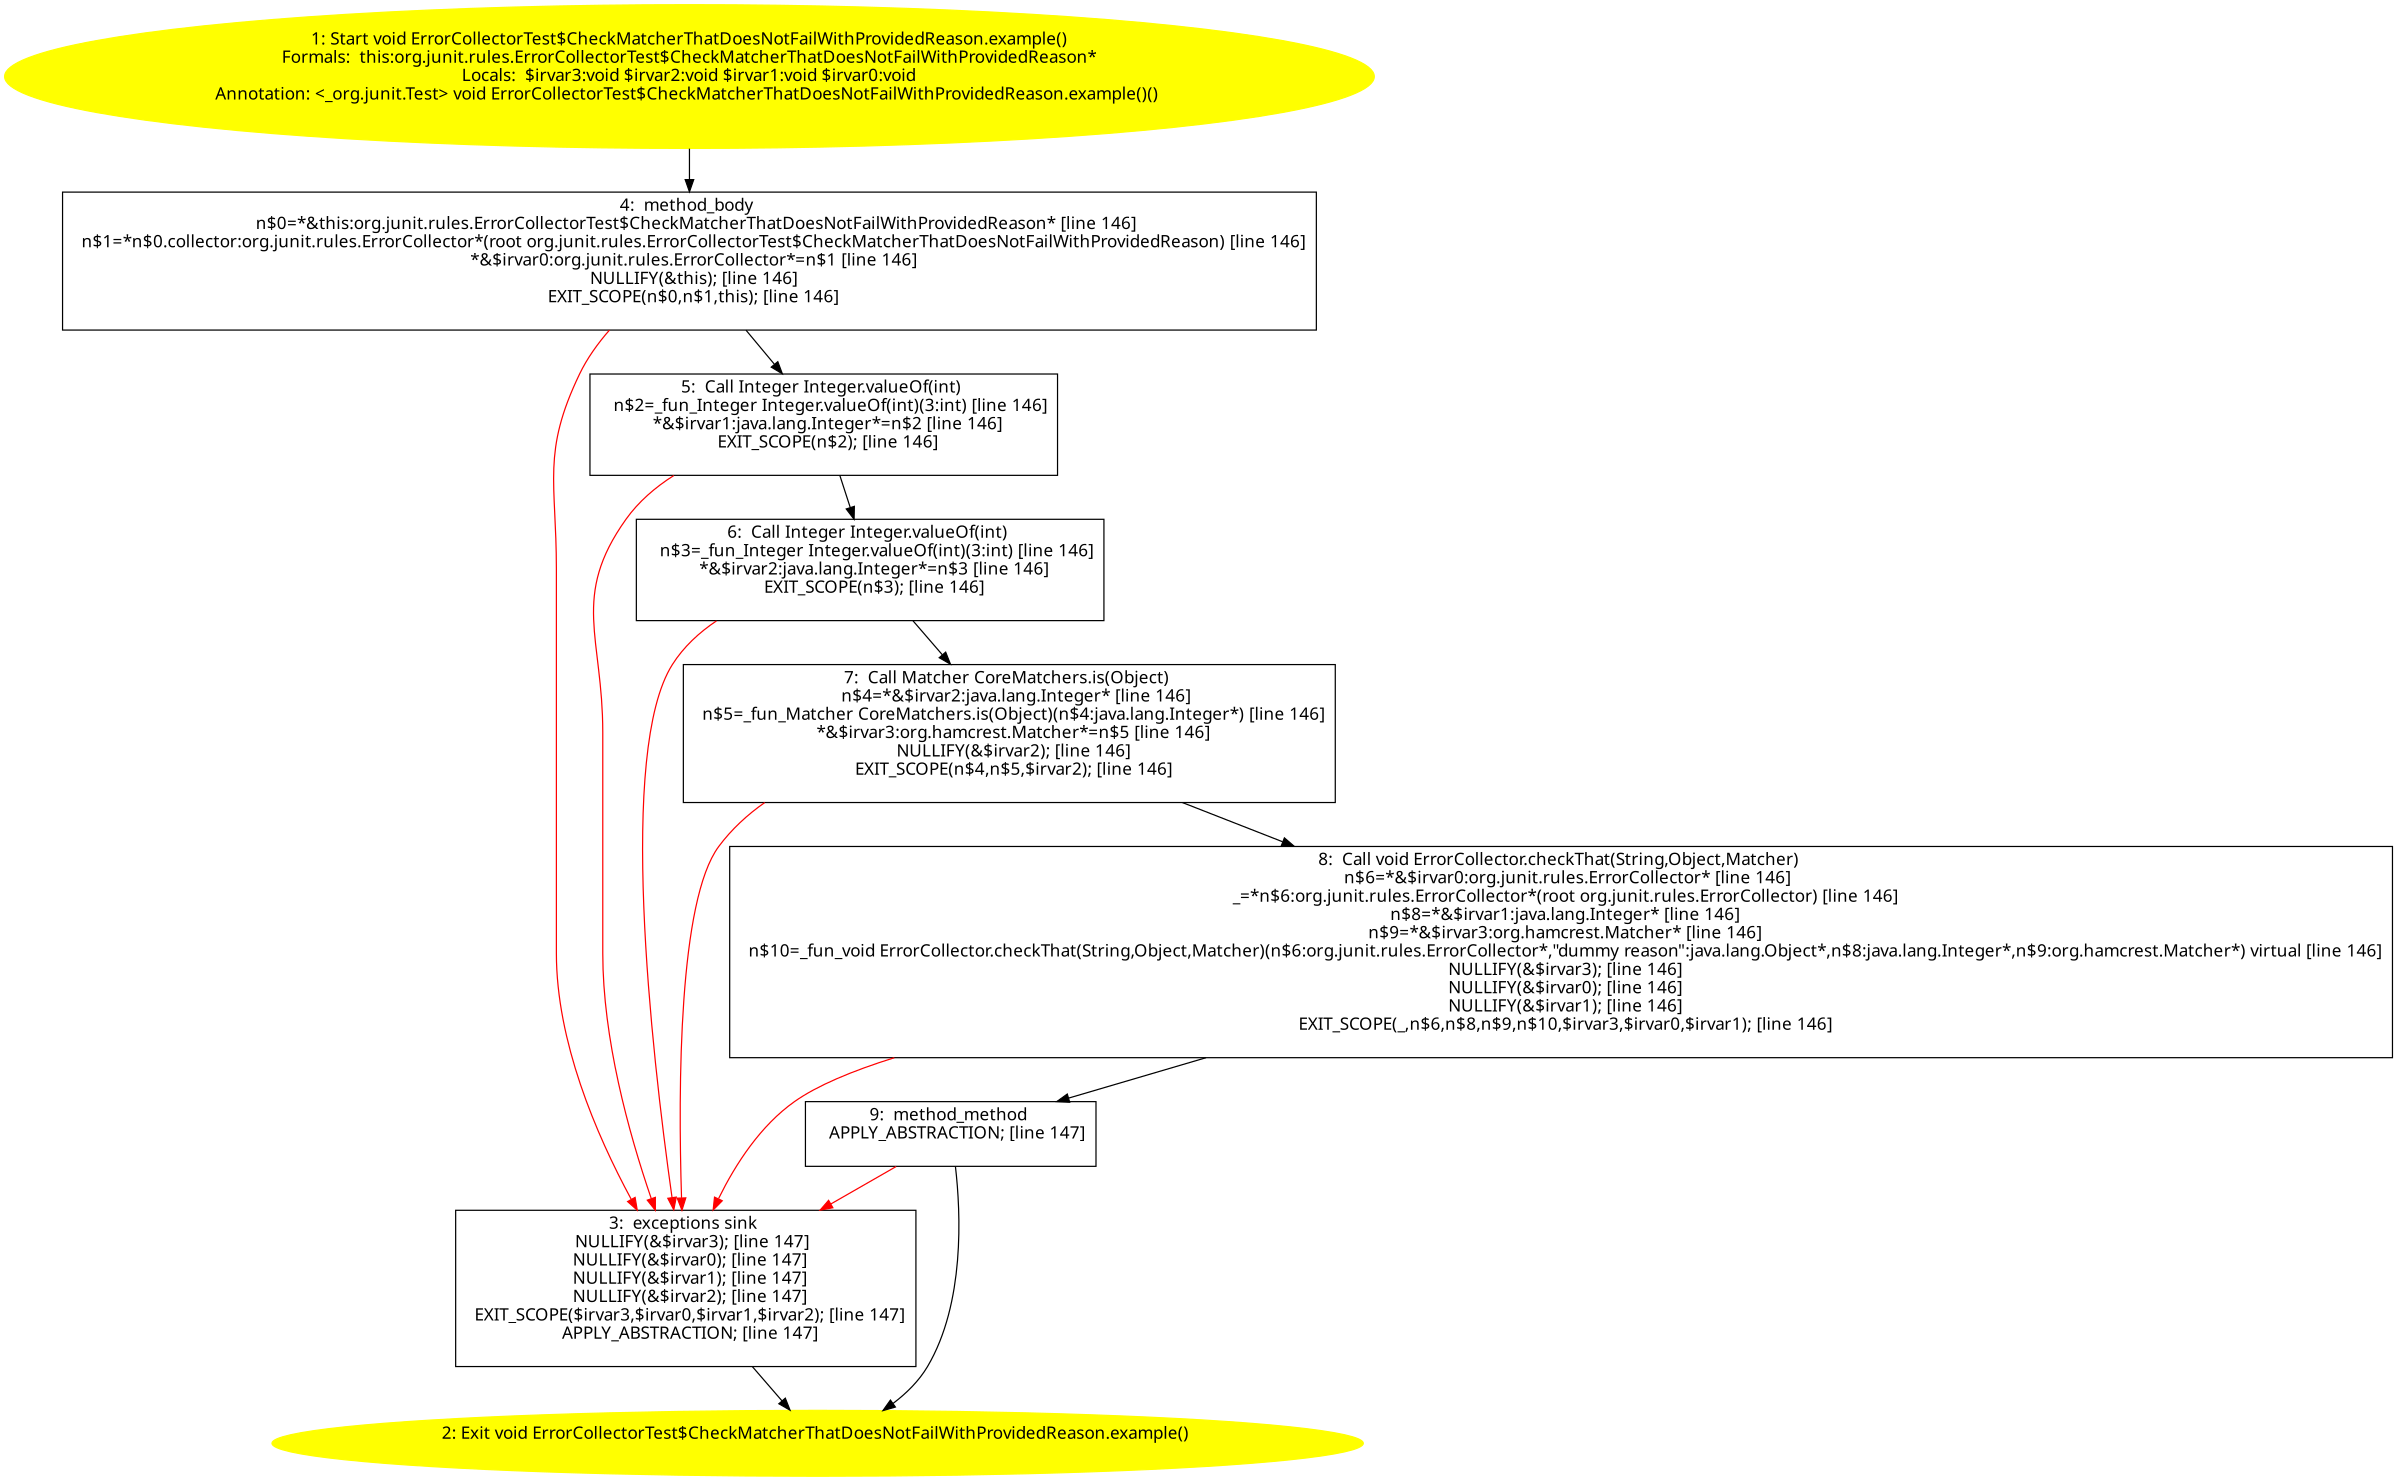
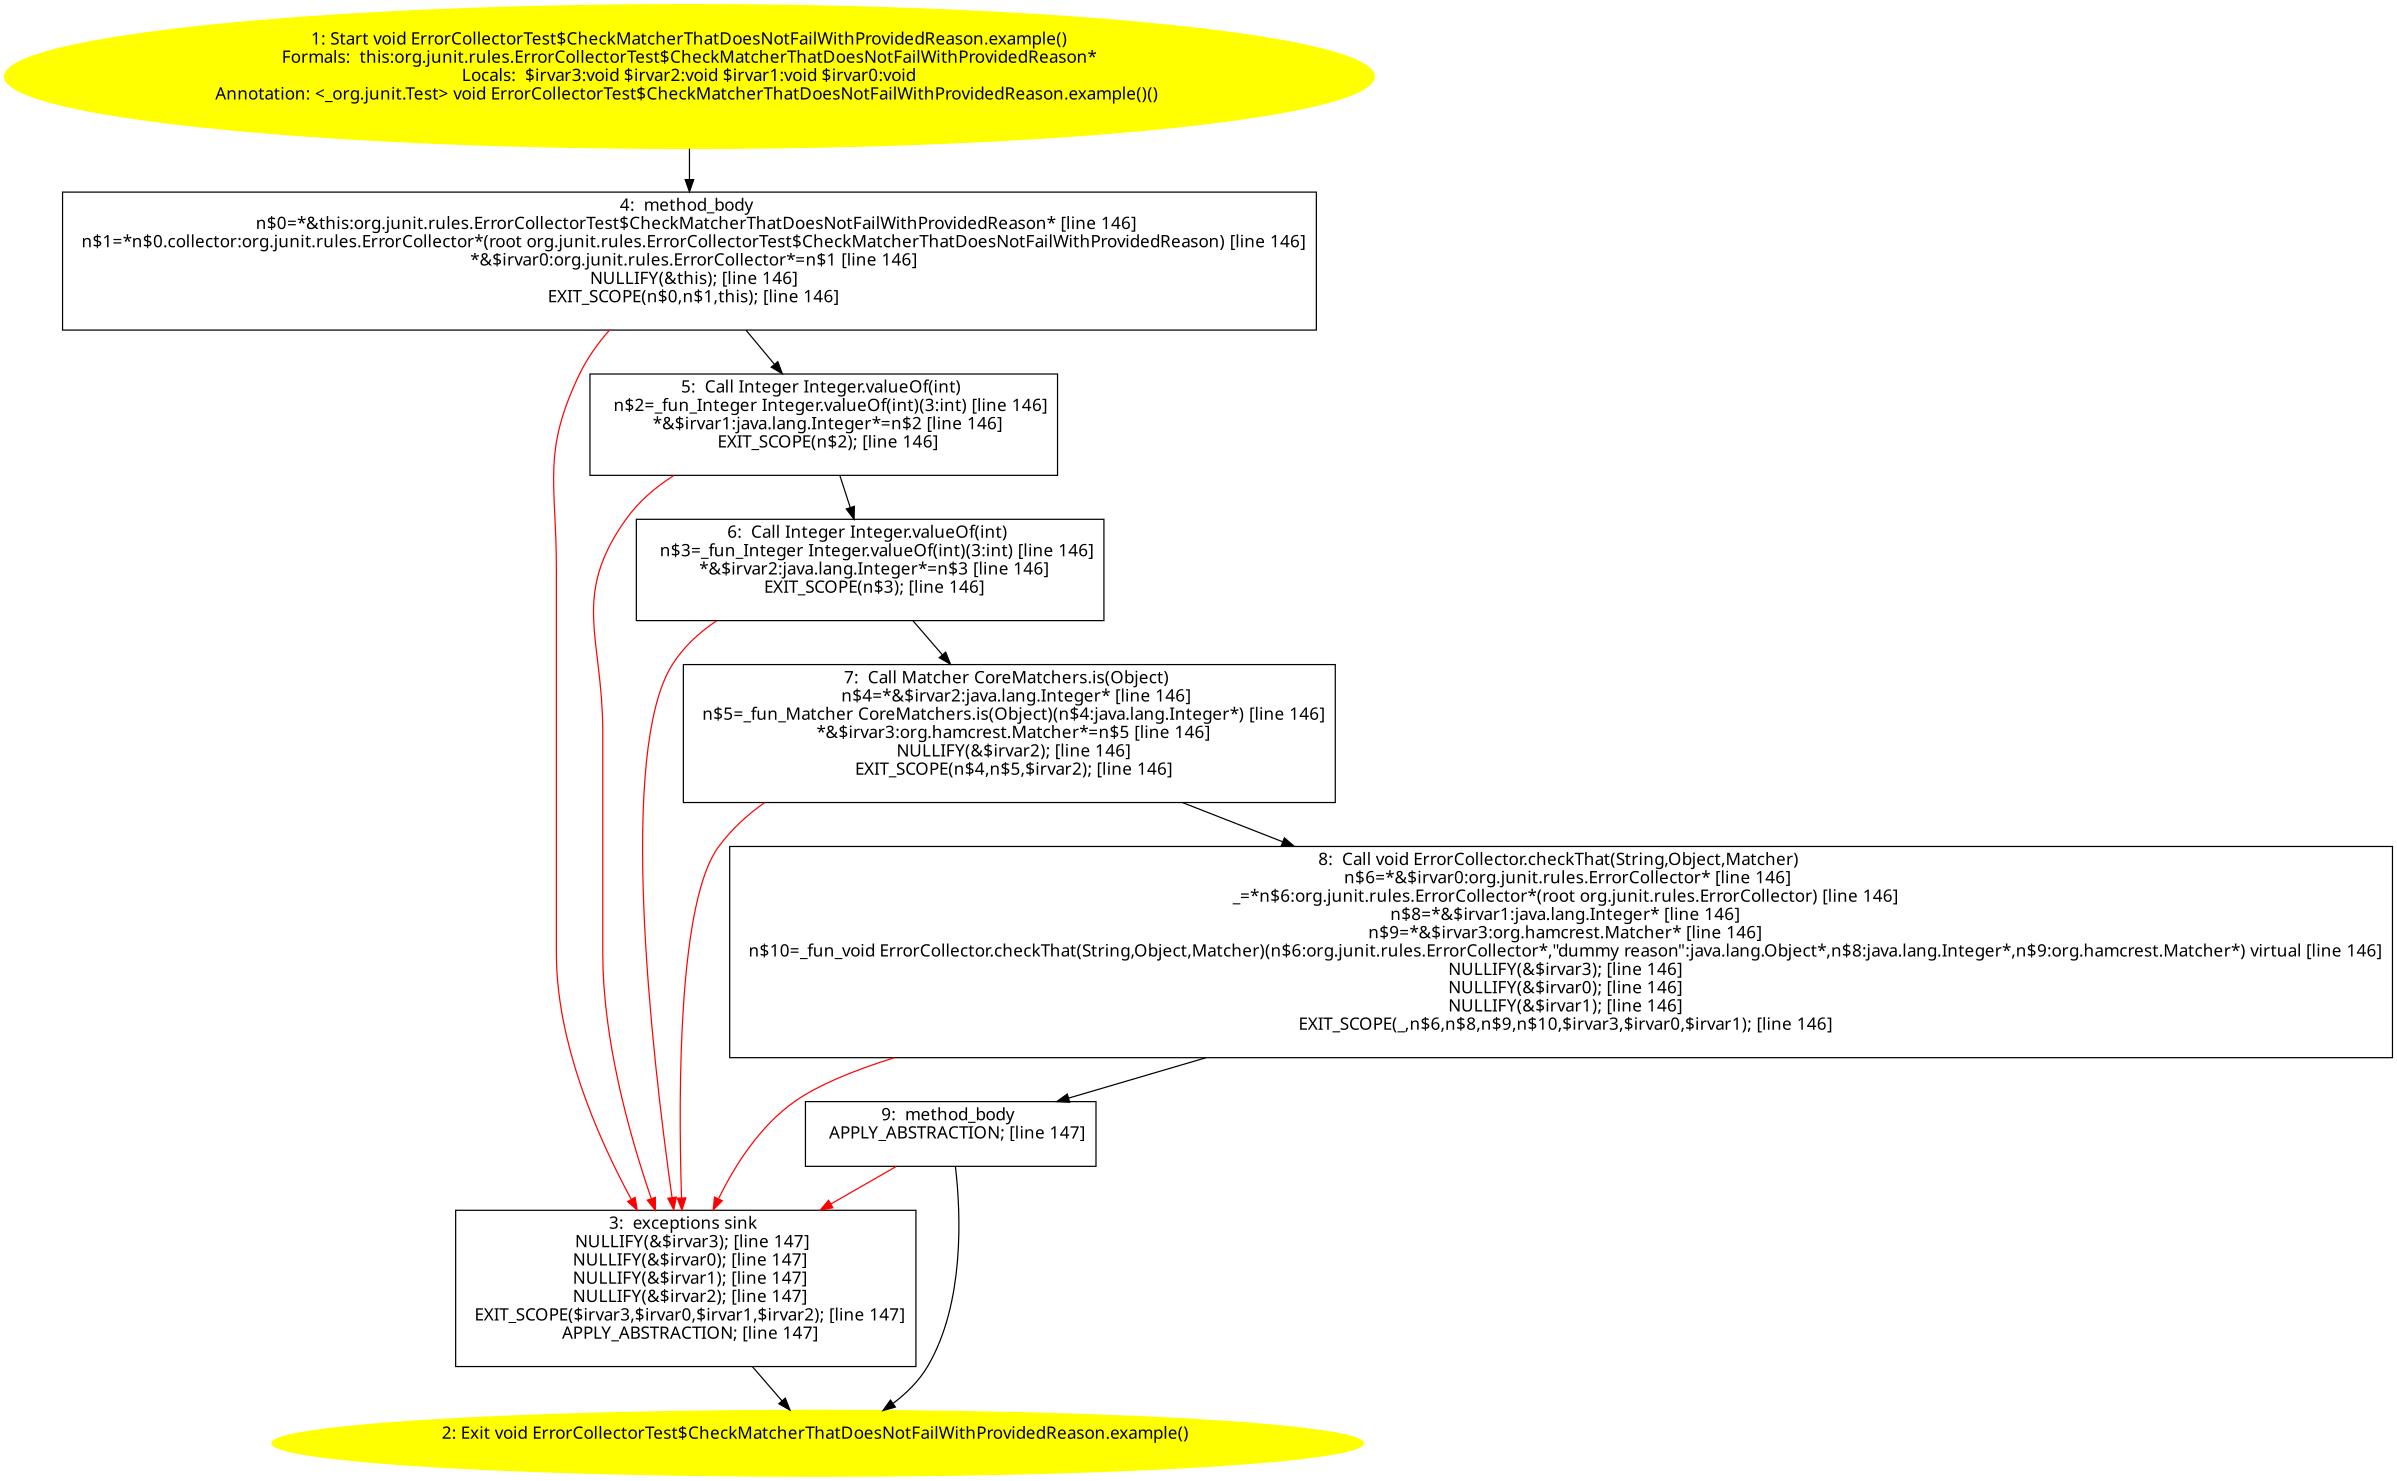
node "9:  method_method APPLY_ABSTRACTION; [line 147]": label "9:  method_method APPLY_ABSTRACTION; [line 147]" -> "9:  method_body APPLY_ABSTRACTION; [line 147]"
